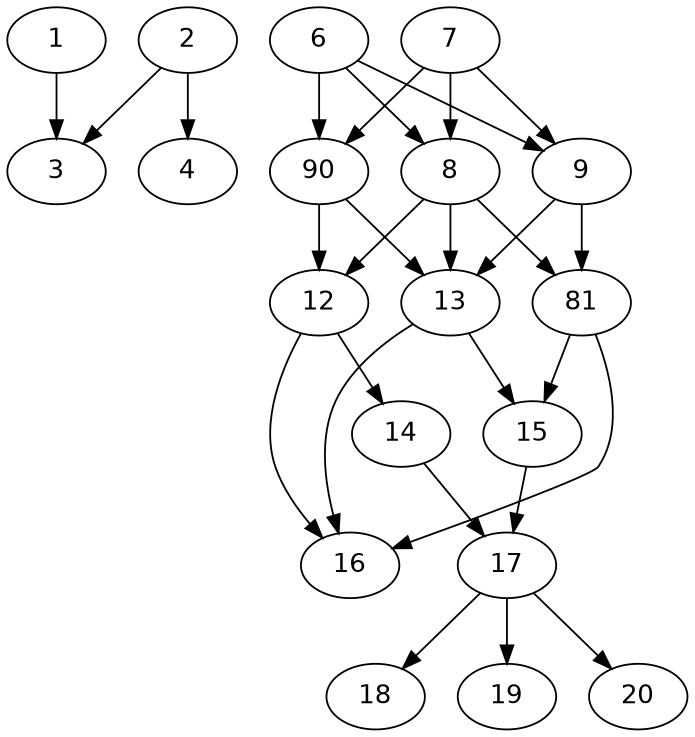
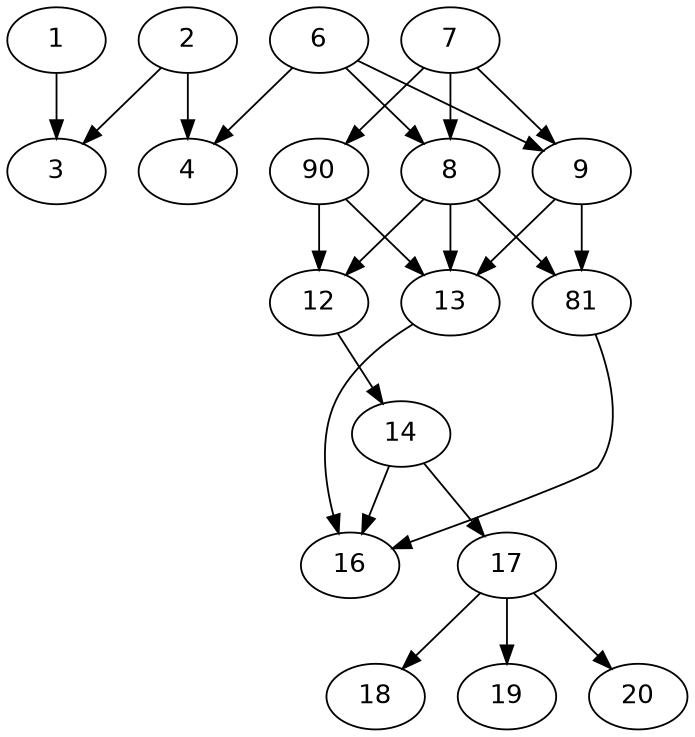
edge "6" -> "90": now "6" -> "4"
edge "12" -> "16": now "14" -> "16"
node "15": removed
